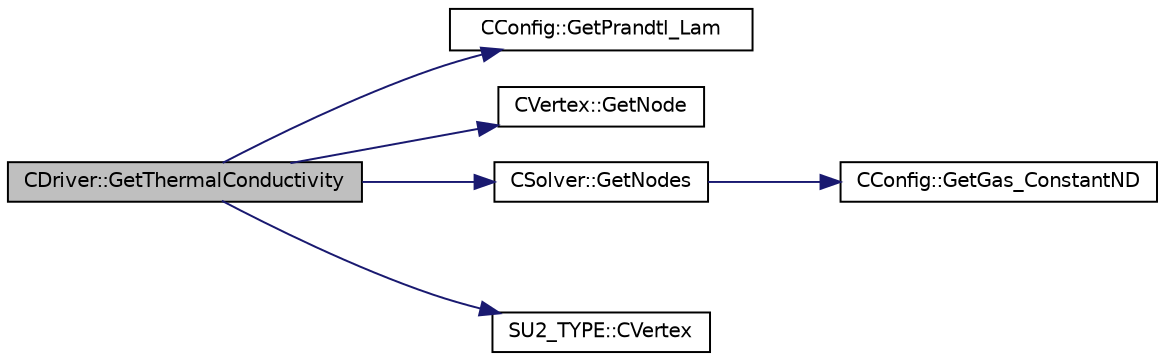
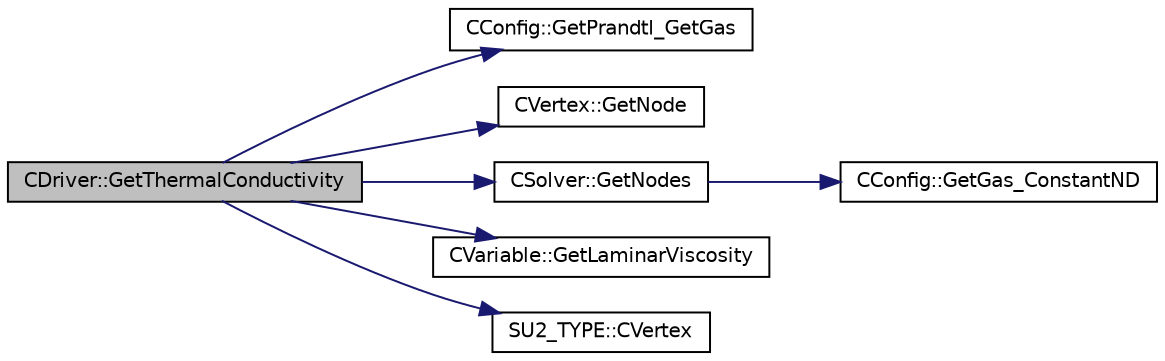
node "CConfig::GetPrandtl_Lam": label "CConfig::GetPrandtl_Lam" -> "CConfig::GetPrandtl_GetGas"
node "CVariable::GetLaminarViscosity": added
